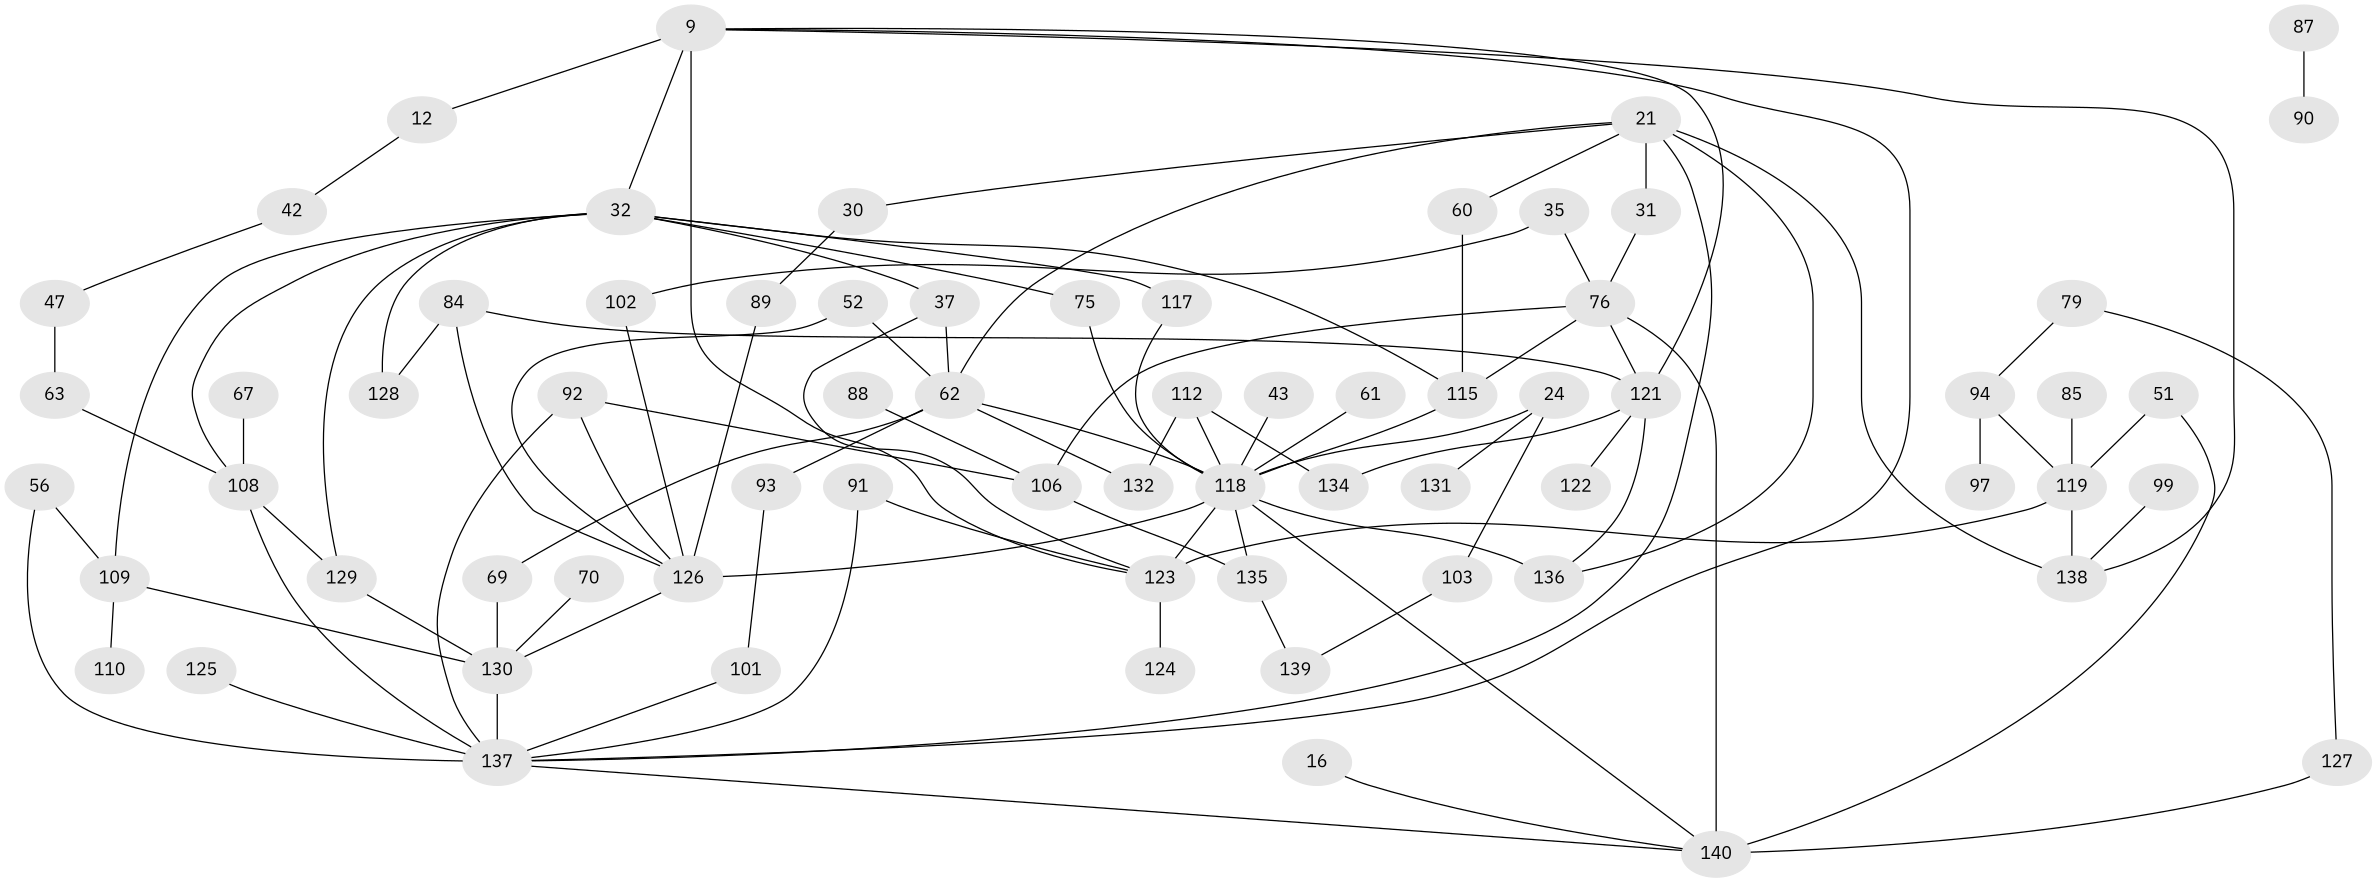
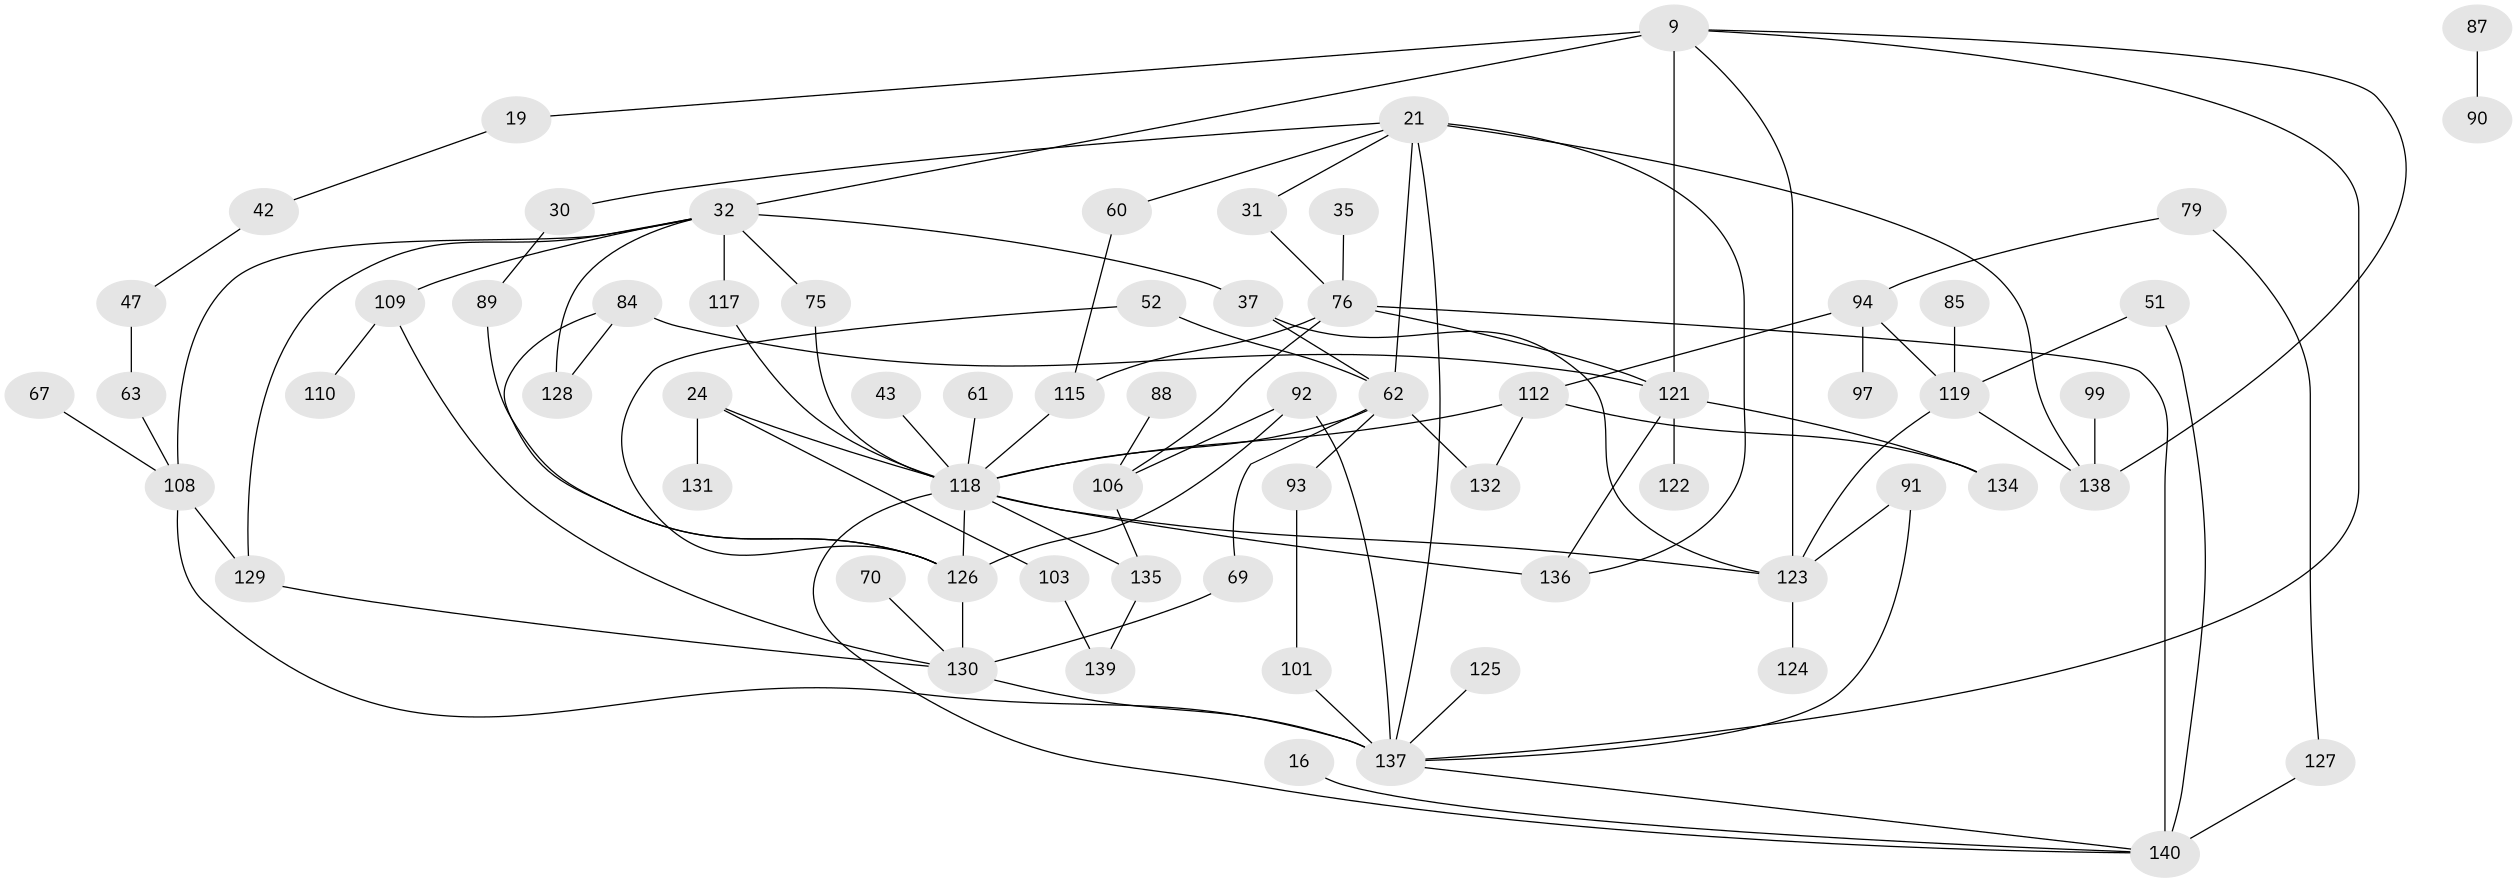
node "12": label "12" -> "19"
edge "32" -- "115": removed
node "102": removed
edge "94" -- "112": added
node "56": removed
